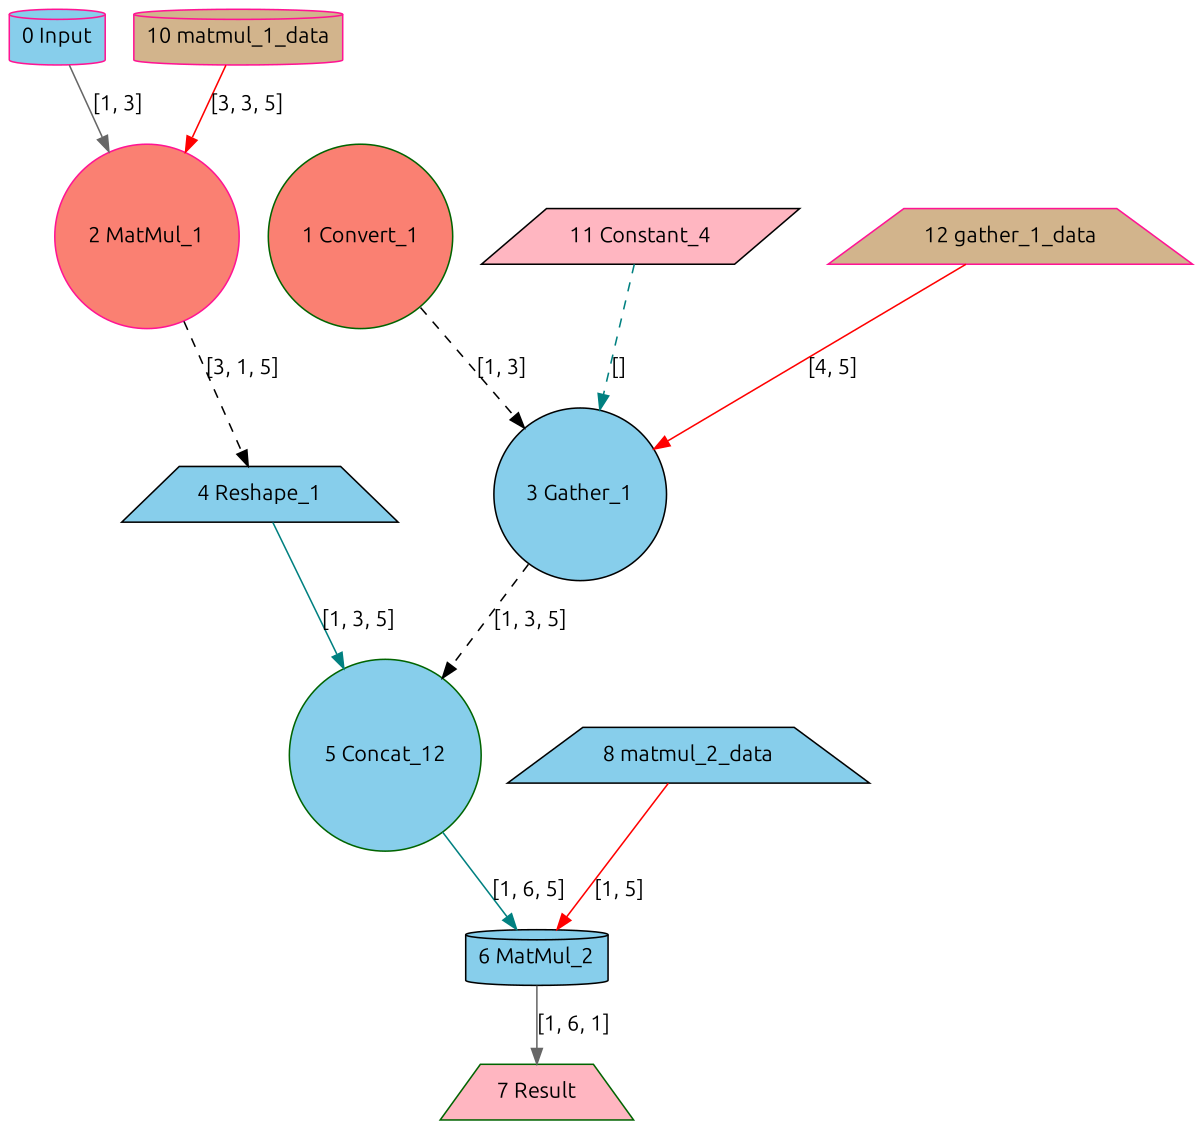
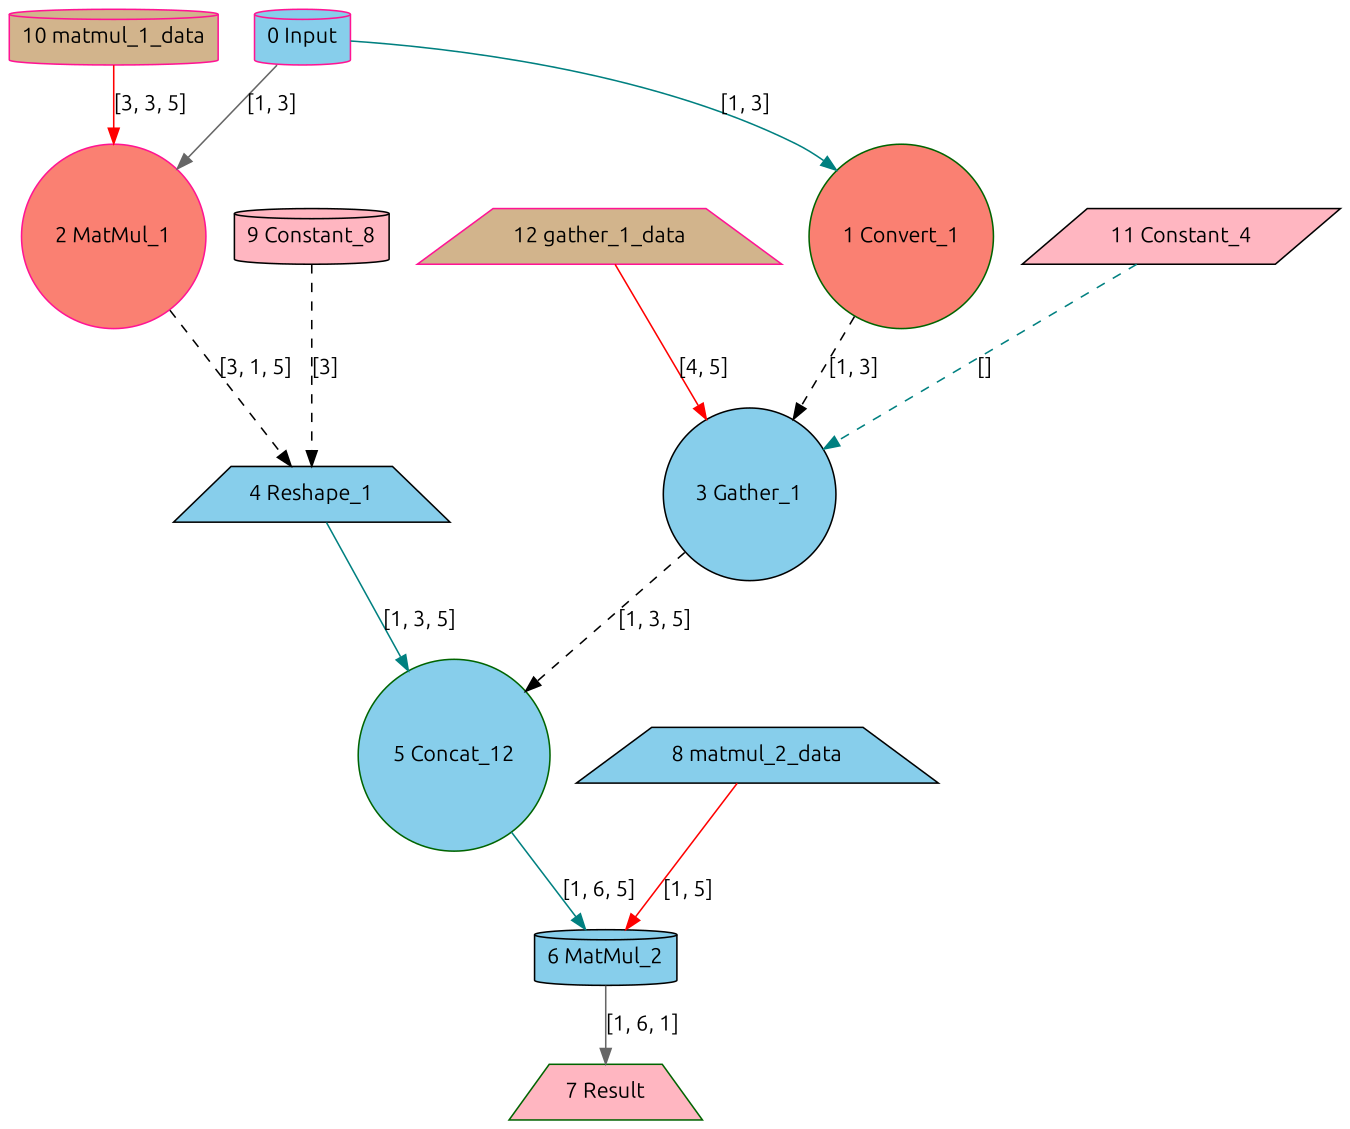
edge "0 Input" -> "1 Convert_1": added, label "[1, 3]"
node "9 Constant_8": added
